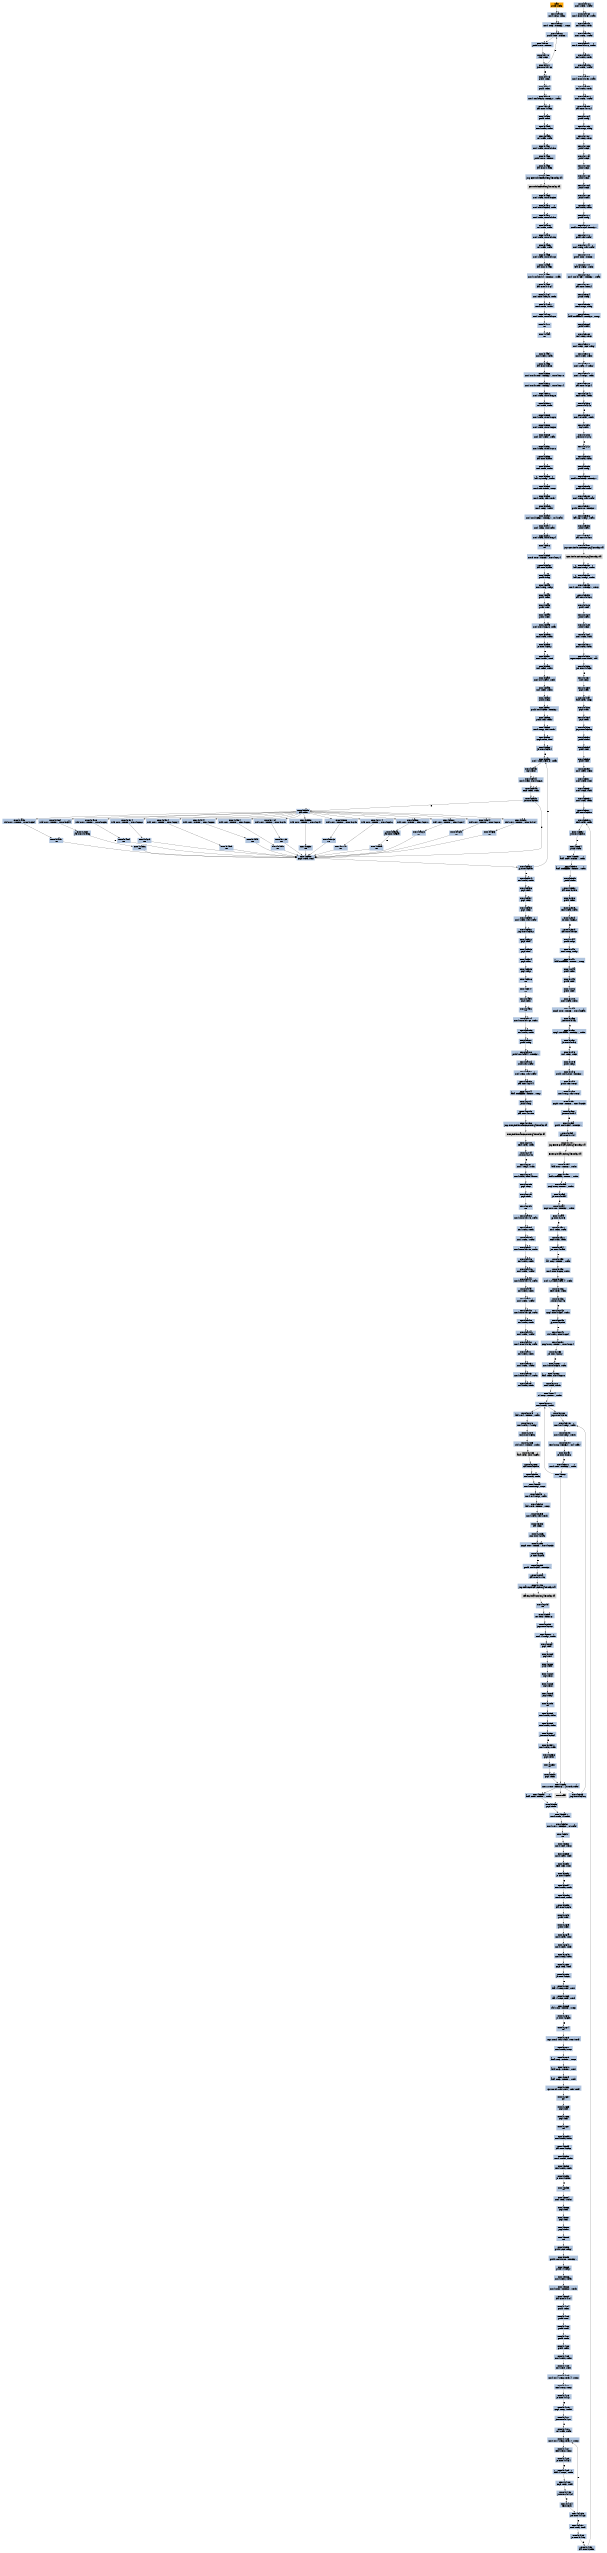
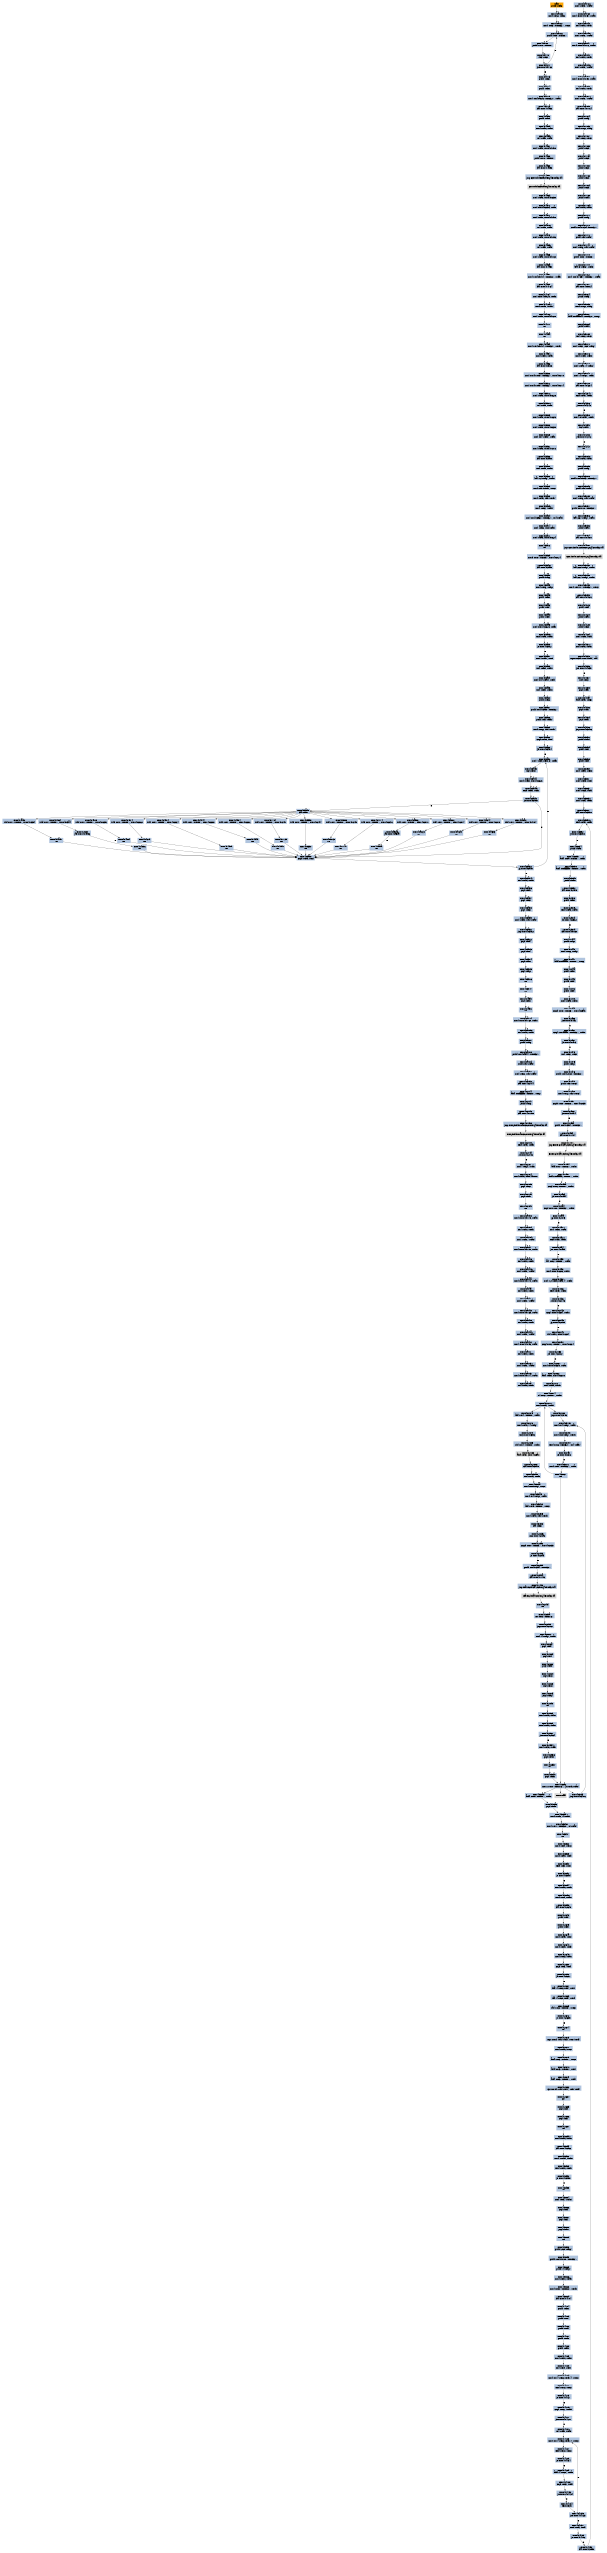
node "0x00404a8f movl $0x40b0b4<UINT32>, %edx": added
